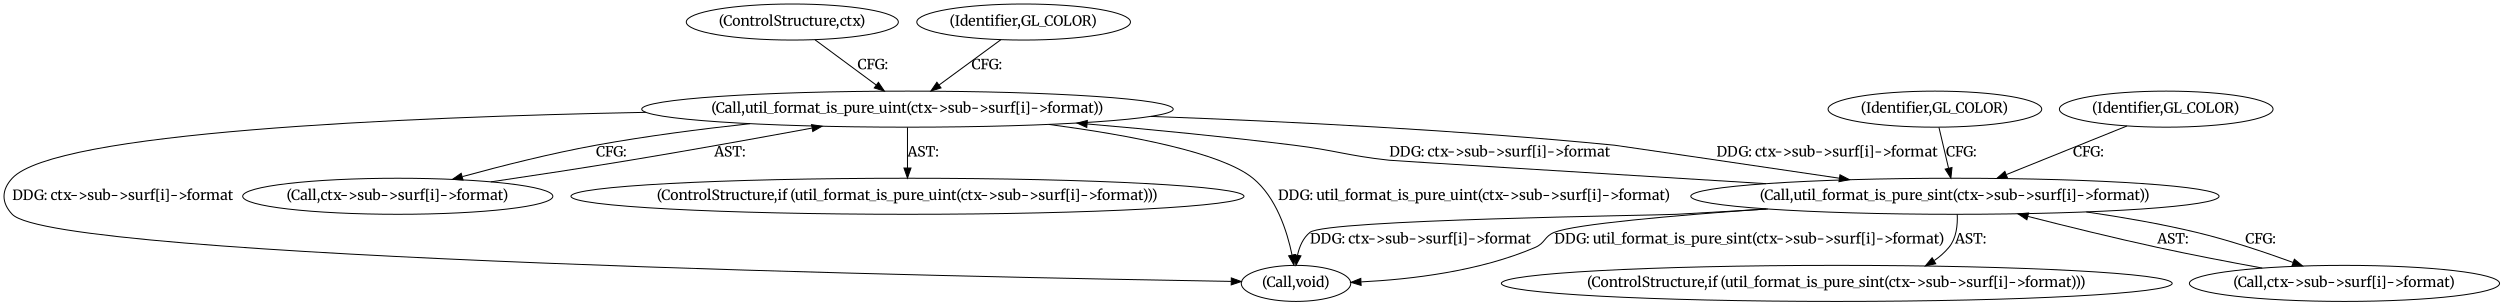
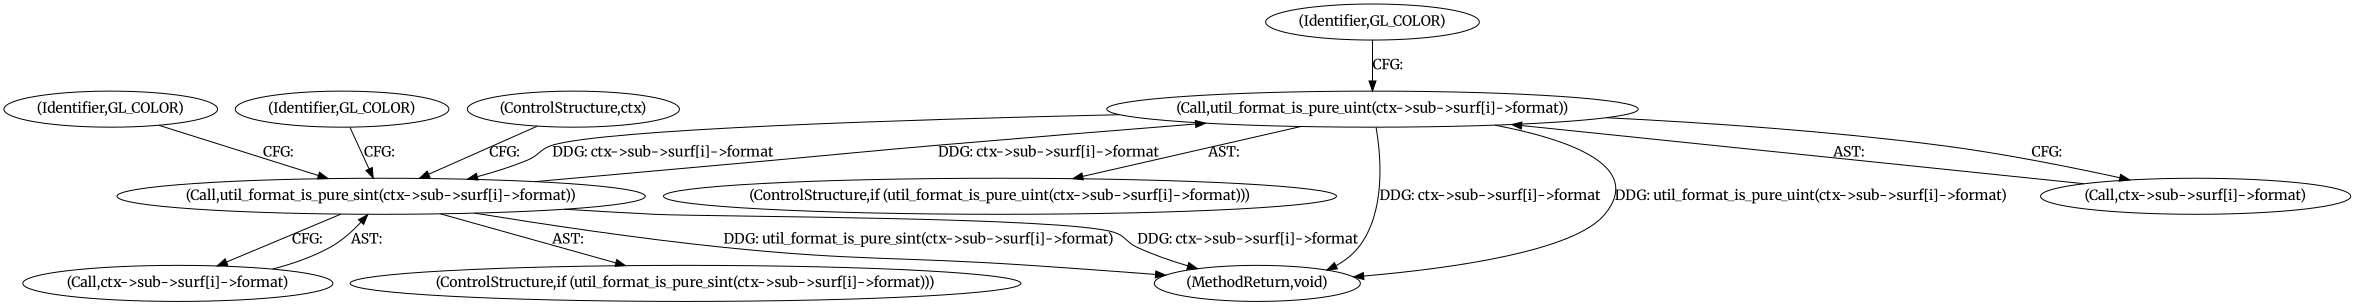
edge "(ControlStructure,ctx)" -> "(Call,util_format_is_pure_uint(ctx->sub->surf[i]->format))": now "(ControlStructure,ctx)" -> "(Call,util_format_is_pure_sint(ctx->sub->surf[i]->format))"
node "(Call,void)": label "(Call,void)" -> "(MethodReturn,void)"
